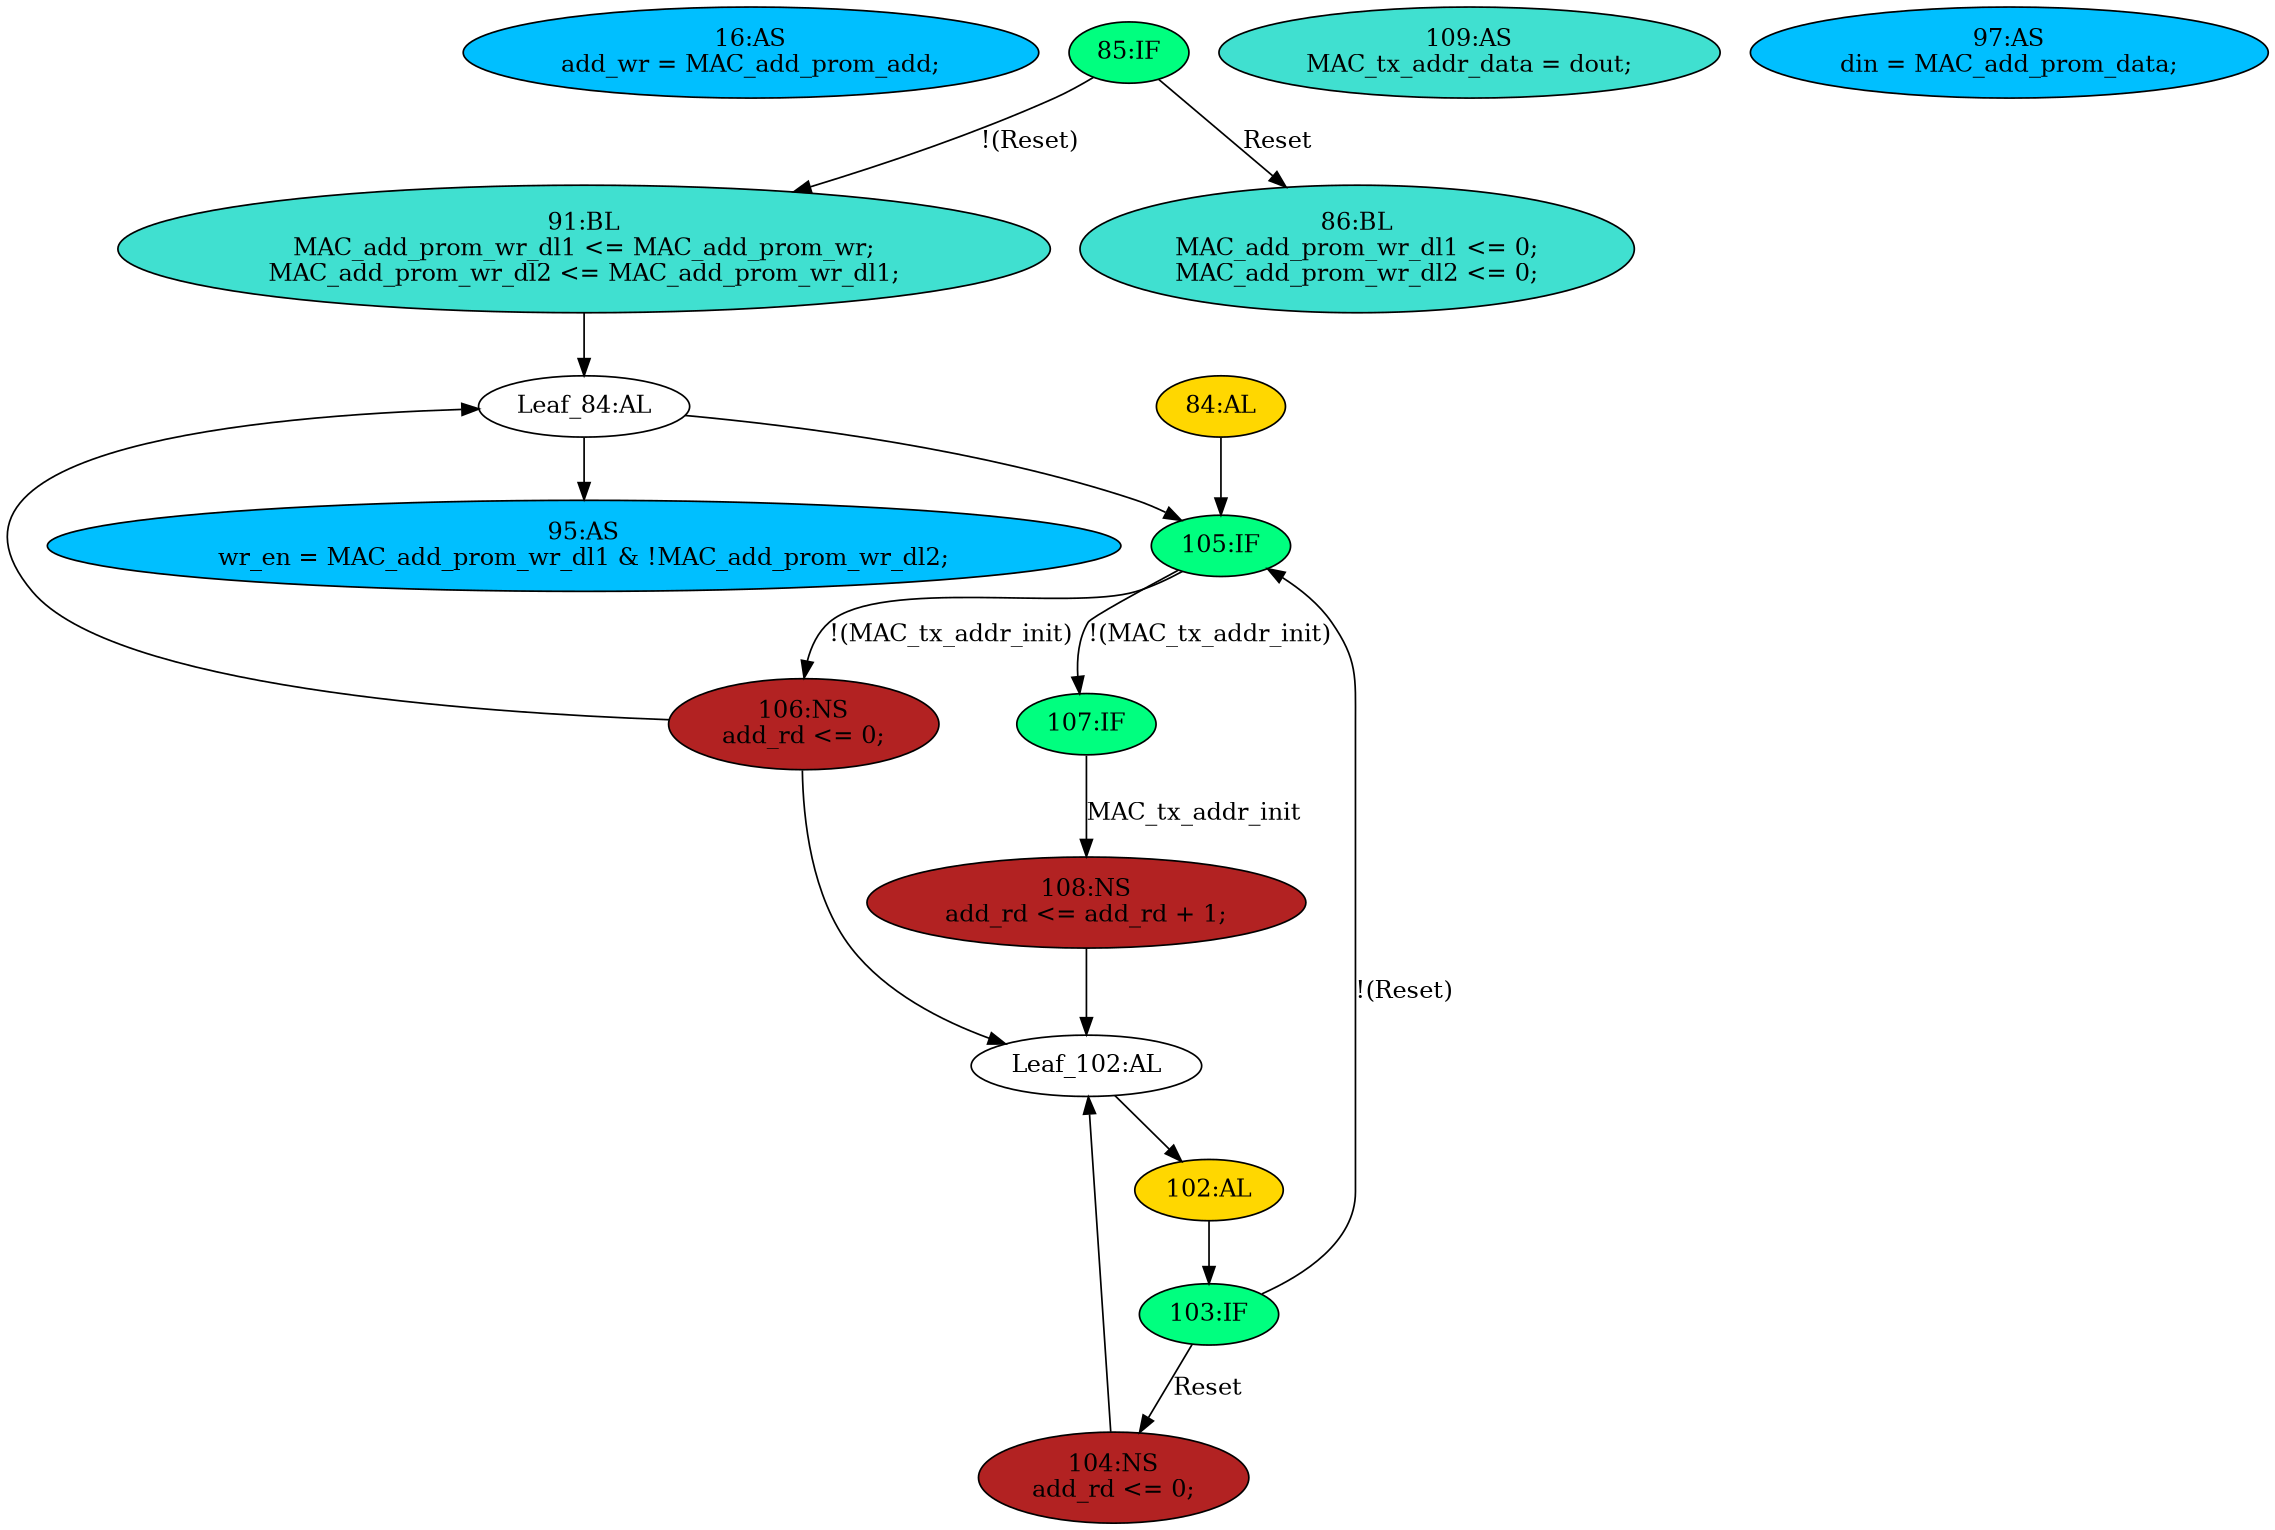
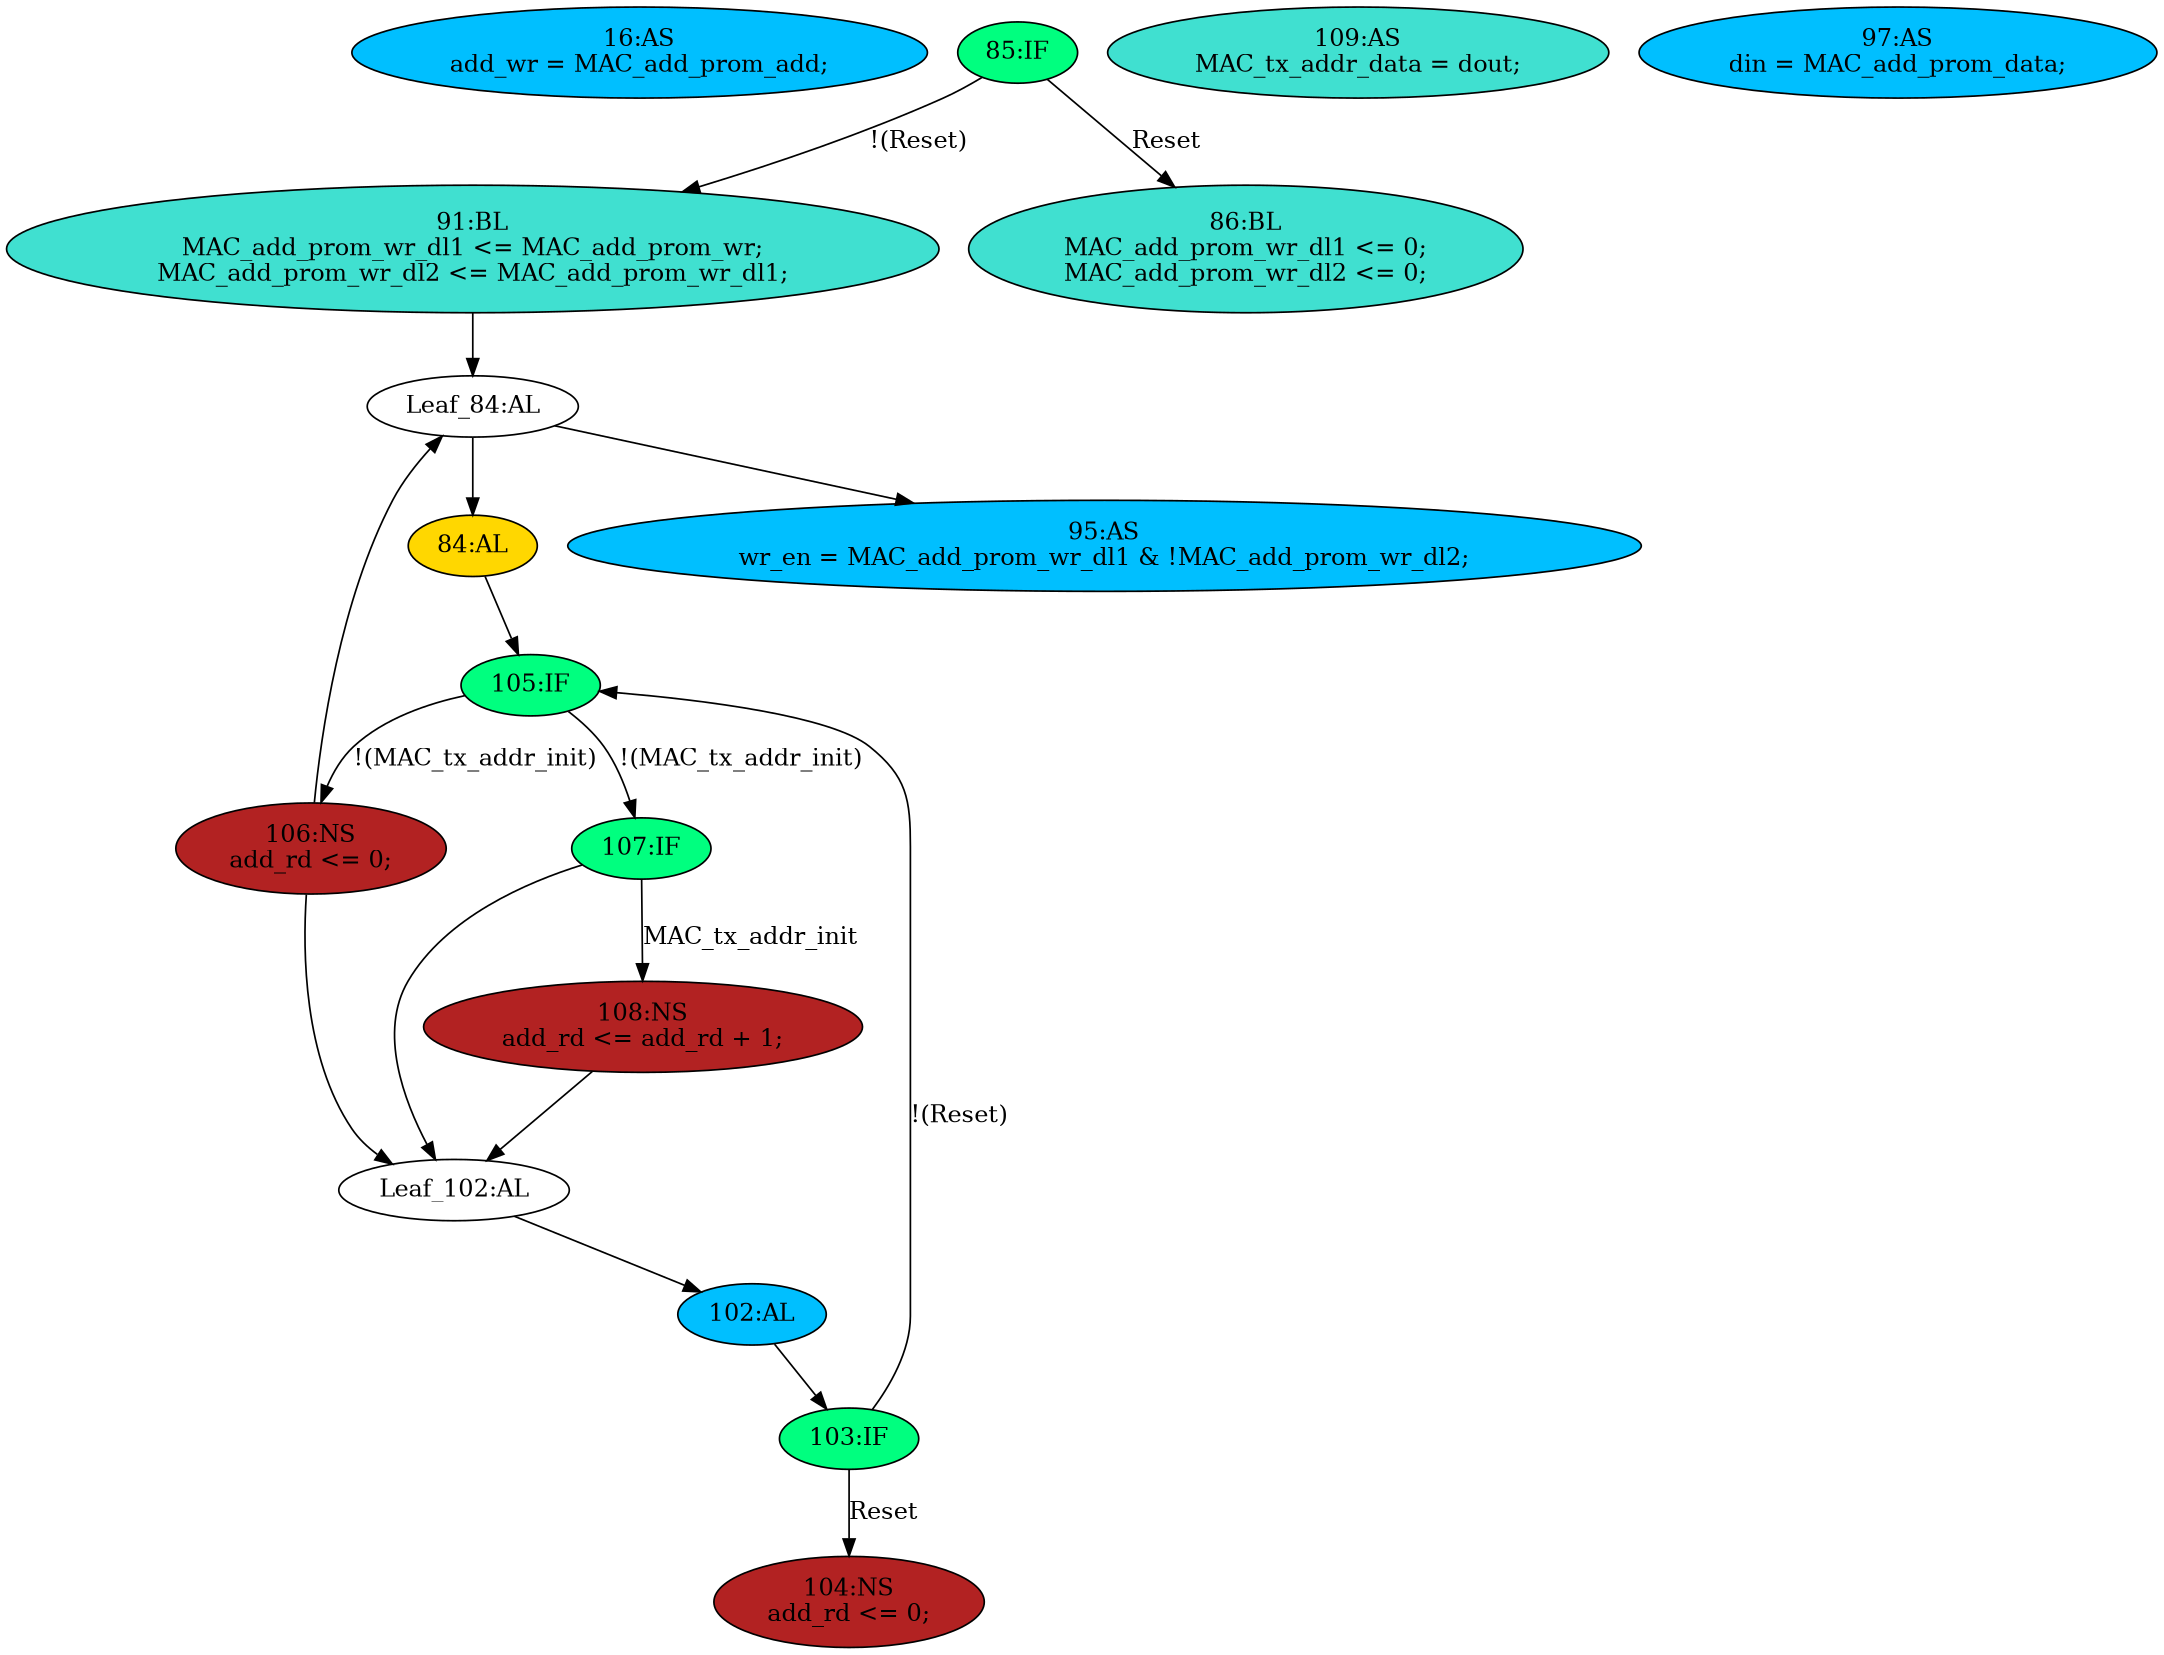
edge "Leaf_84:AL" -> "105:IF": now "Leaf_84:AL" -> "84:AL"
node "102:AL": fillcolor gold -> deepskyblue
edge "104:NS add_rd <= 0;" -> "Leaf_102:AL": now "107:IF" -> "Leaf_102:AL"
